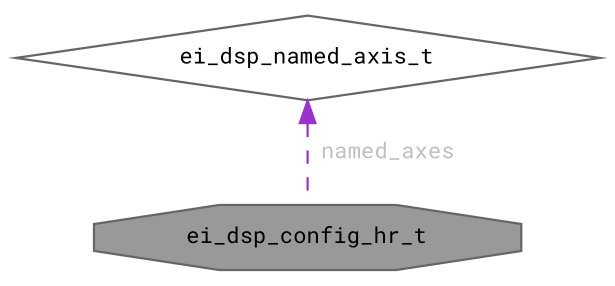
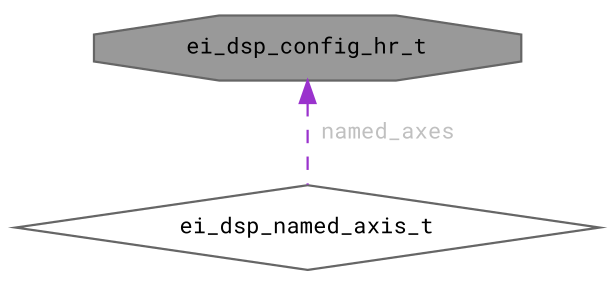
edge "ei_dsp_config_hr_t" -> "ei_dsp_named_axis_t": reversed
